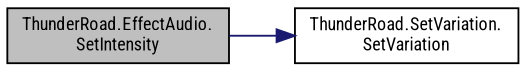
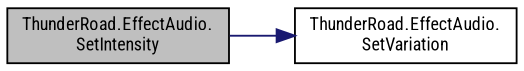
node "ThunderRoad.SetVariation. SetVariation": label "ThunderRoad.SetVariation. SetVariation" -> "ThunderRoad.EffectAudio. SetVariation"
